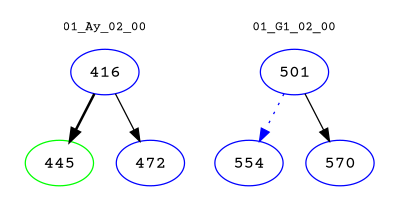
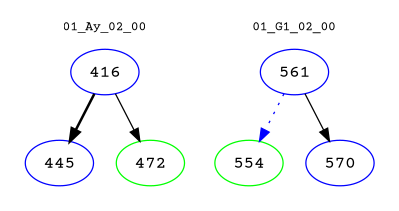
node "501": label "501" -> "561"
node "445": color green -> blue
node "472": color blue -> green
node "554": color blue -> green
